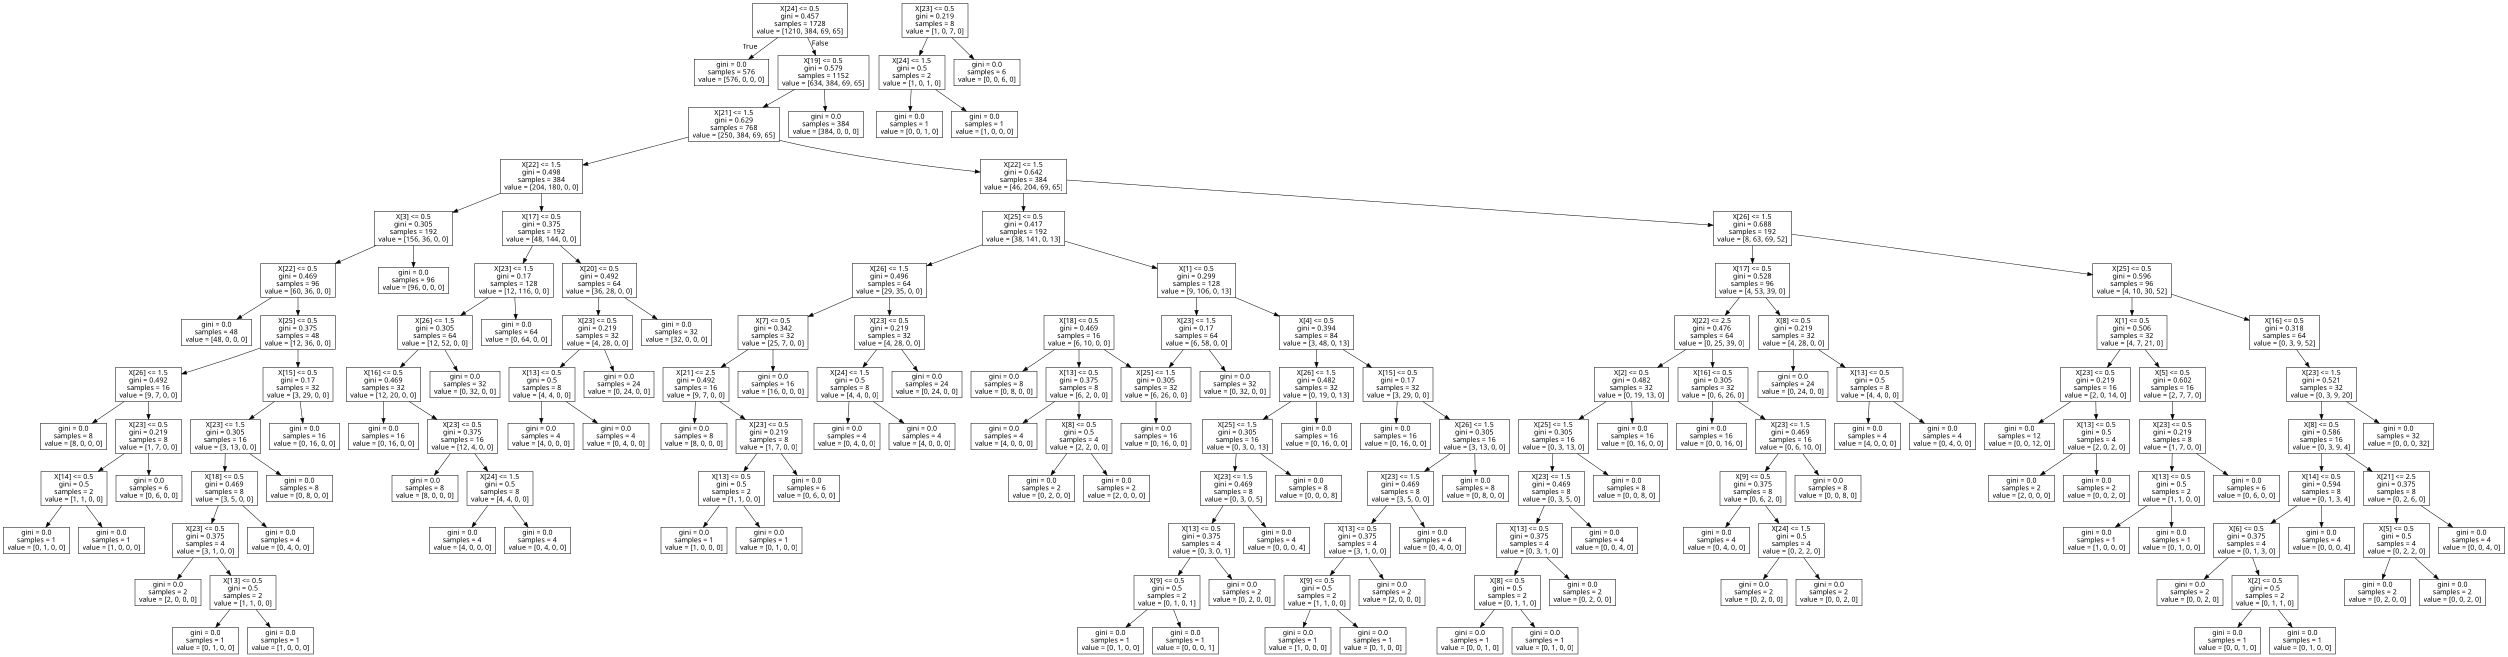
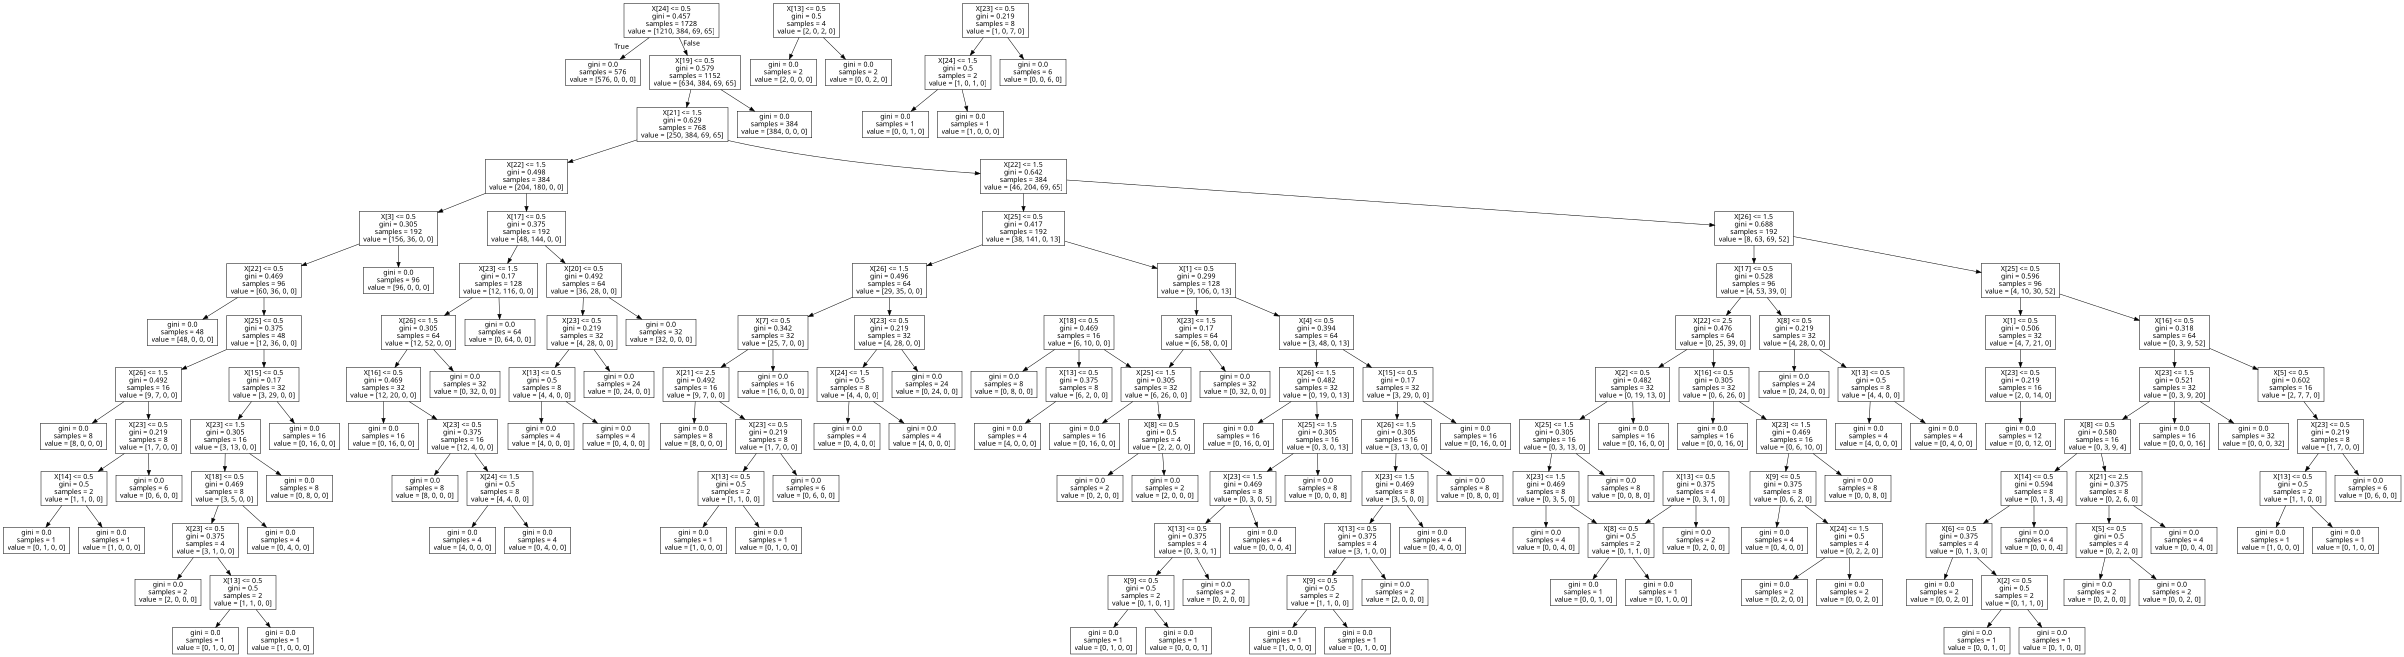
node "X[4] <= 0.5 gini = 0.394 samples = 84 value = [3, 48, 0, 13]": label "X[4] <= 0.5 gini = 0.394 samples = 84 value = [3, 48, 0, 13]" -> "X[4] <= 0.5 gini = 0.394 samples = 64 value = [3, 48, 0, 13]"
edge "X[1] <= 0.5 gini = 0.506 samples = 32 value = [4, 7, 21, 0]" -> "X[5] <= 0.5 gini = 0.602 samples = 16 value = [2, 7, 7, 0]": now "X[16] <= 0.5 gini = 0.318 samples = 64 value = [0, 3, 9, 52]" -> "X[5] <= 0.5 gini = 0.602 samples = 16 value = [2, 7, 7, 0]"
edge "X[13] <= 0.5 gini = 0.375 samples = 8 value = [6, 2, 0, 0]" -> "X[8] <= 0.5 gini = 0.5 samples = 4 value = [2, 2, 0, 0]": now "X[25] <= 1.5 gini = 0.305 samples = 32 value = [6, 26, 0, 0]" -> "X[8] <= 0.5 gini = 0.5 samples = 4 value = [2, 2, 0, 0]"
edge "X[23] <= 0.5 gini = 0.219 samples = 16 value = [2, 0, 14, 0]" -> "X[13] <= 0.5 gini = 0.5 samples = 4 value = [2, 0, 2, 0]": removed
node "gini = 0.0 samples = 16 value = [0, 0, 0, 16]": added
node "X[8] <= 0.5 gini = 0.586 samples = 16 value = [0, 3, 9, 4]": label "X[8] <= 0.5 gini = 0.586 samples = 16 value = [0, 3, 9, 4]" -> "X[8] <= 0.5 gini = 0.580 samples = 16 value = [0, 3, 9, 4]"
edge "X[23] <= 1.5 gini = 0.469 samples = 8 value = [0, 3, 5, 0]" -> "X[13] <= 0.5 gini = 0.375 samples = 4 value = [0, 3, 1, 0]": now "X[23] <= 1.5 gini = 0.469 samples = 8 value = [0, 3, 5, 0]" -> "X[8] <= 0.5 gini = 0.5 samples = 2 value = [0, 1, 1, 0]"
